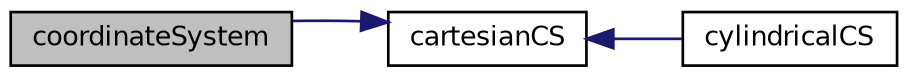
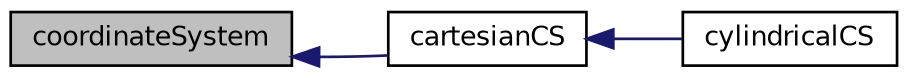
edge "coordinateSystem" -> "cartesianCS": reversed
